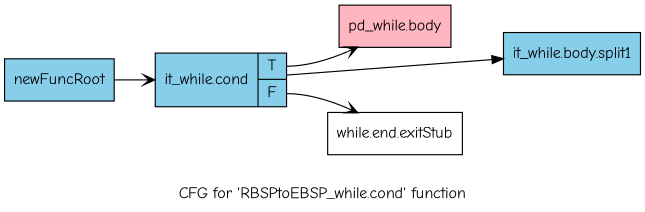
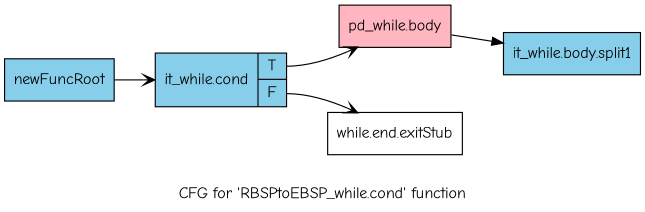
edge "it_while.cond" -> "it_while.body.split1": now "pd_while.body" -> "it_while.body.split1"
